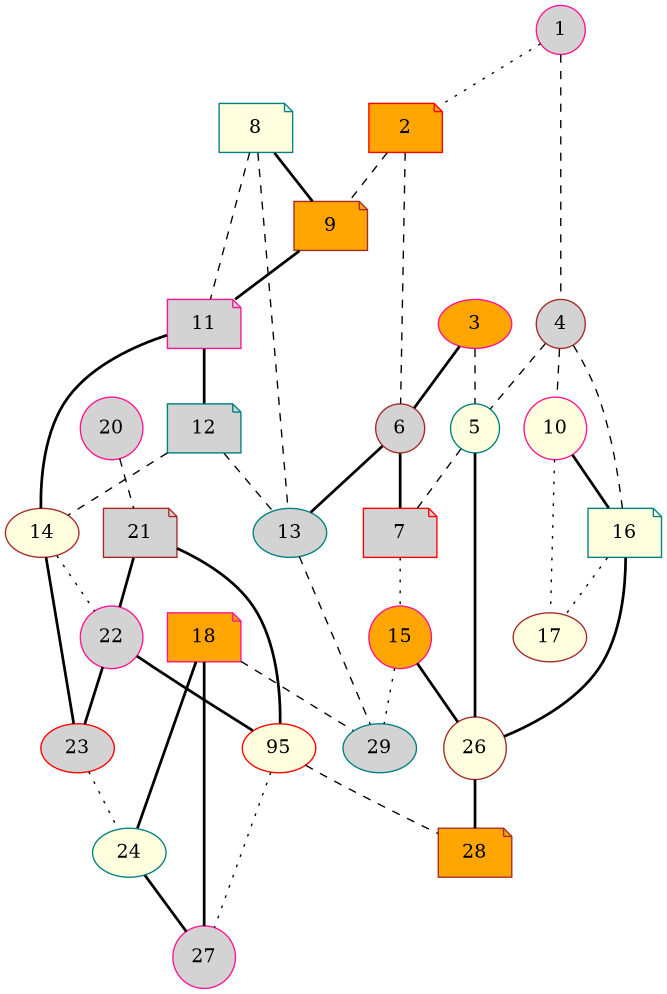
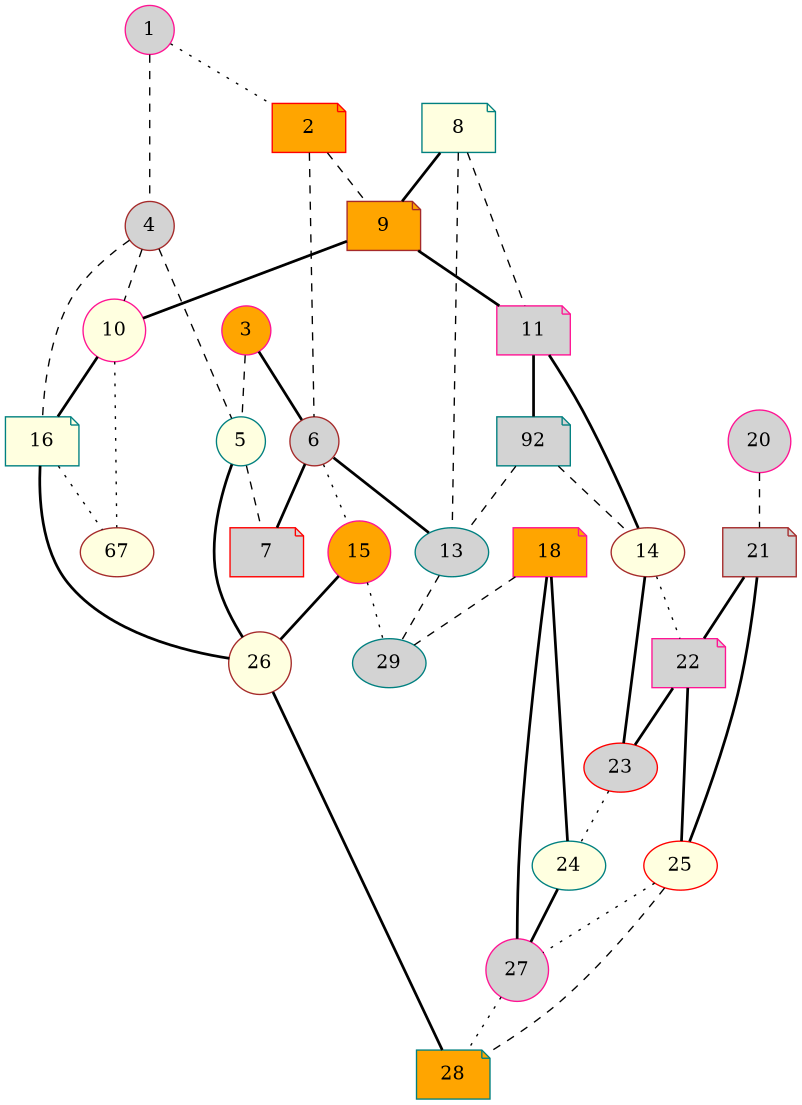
edge "9" -- "10": added
node "3": shape ellipse -> circle
node "12": label "12" -> "92"
edge "7" -- "15": now "6" -- "15"
node "22": shape circle -> note
node "17": label "17" -> "67"
node "95": label "95" -> "25"
node "28": color brown -> teal
edge "27" -- "28": added
